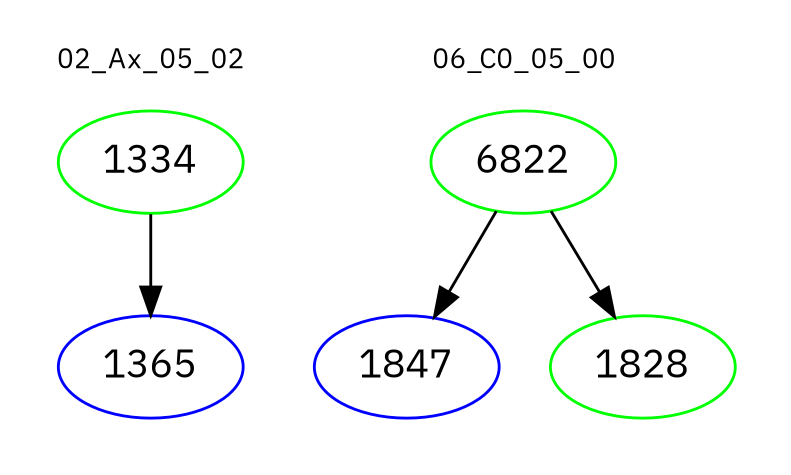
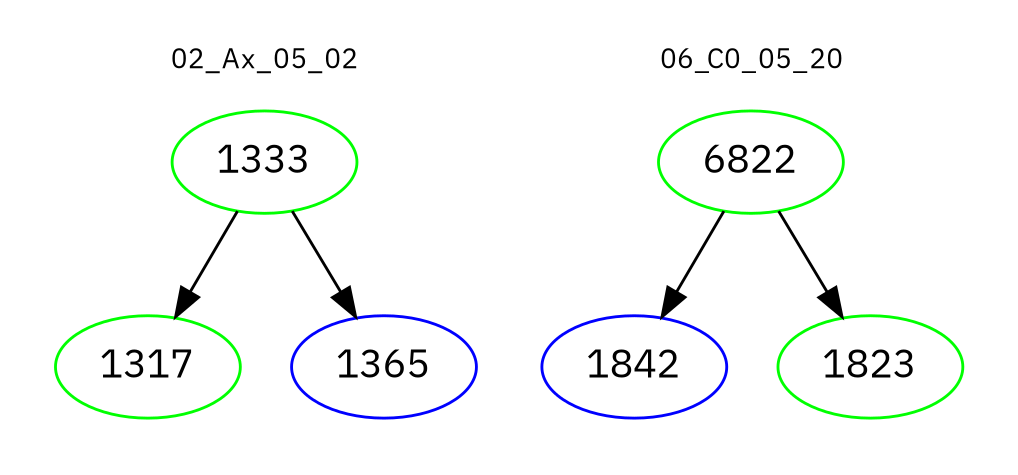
cluster "06_C0_05_00": label "06_C0_05_00" -> "06_C0_05_20"
node "1334": label "1334" -> "1333"
node "1317": added
node "1847": label "1847" -> "1842"
node "1828": label "1828" -> "1823"
